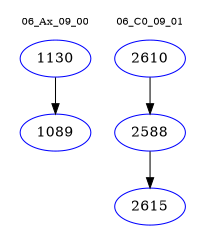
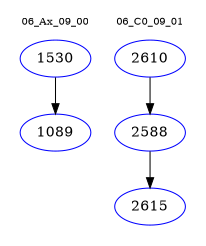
node "1130": label "1130" -> "1530"
